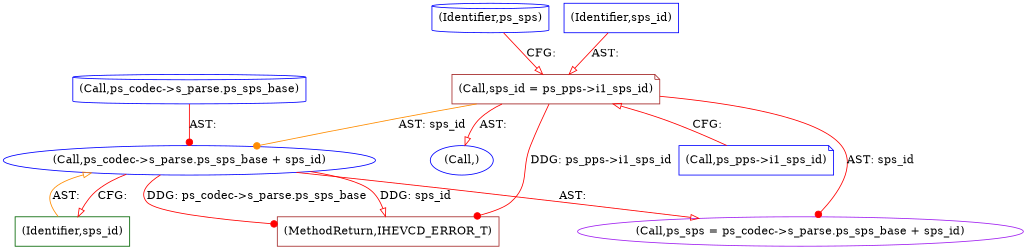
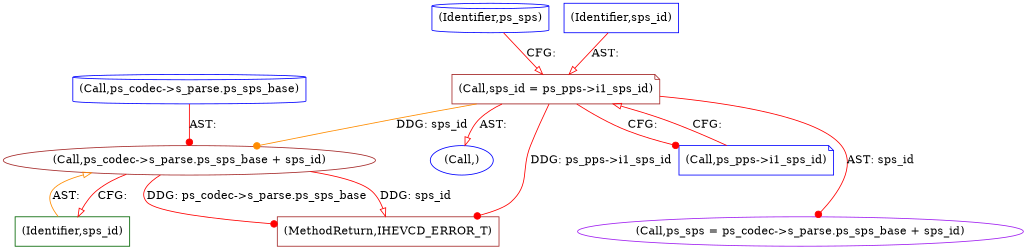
edge "(Call,sps_id = ps_pps->i1_sps_id)" -> "(Call,ps_codec->s_parse.ps_sps_base + sps_id)": label "AST: sps_id" -> "DDG: sps_id"
edge "(Call,sps_id = ps_pps->i1_sps_id)" -> "(Call,ps_pps->i1_sps_id)": added, label "CFG:"
node "(Call,ps_codec->s_parse.ps_sps_base + sps_id)": color blue -> brown
edge "(Call,ps_codec->s_parse.ps_sps_base + sps_id)" -> "(Call,ps_sps = ps_codec->s_parse.ps_sps_base + sps_id)": removed, label "AST:"
